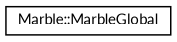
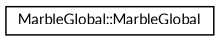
node "Marble::MarbleGlobal": label "Marble::MarbleGlobal" -> "MarbleGlobal::MarbleGlobal"
